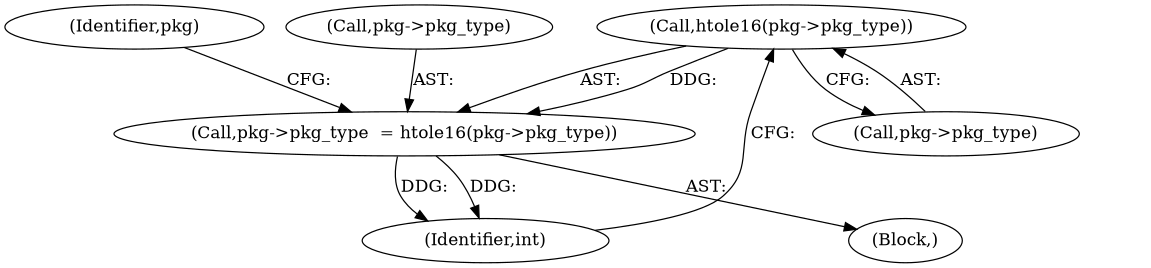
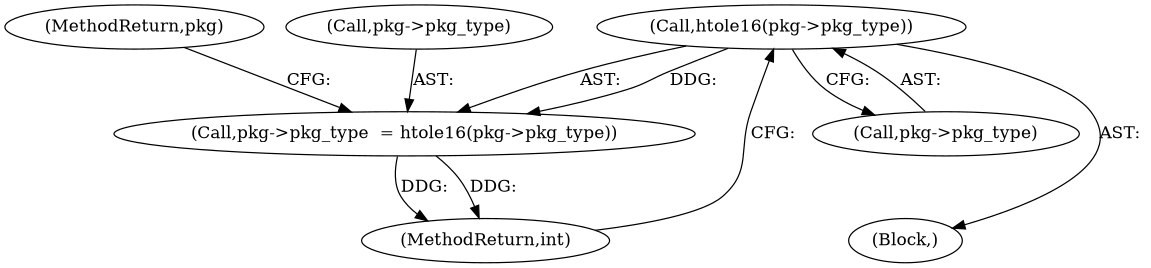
node "(Identifier,pkg)": label "(Identifier,pkg)" -> "(MethodReturn,pkg)"
edge "(Call,pkg->pkg_type  = htole16(pkg->pkg_type))" -> "(Block,)": now "(Call,htole16(pkg->pkg_type))" -> "(Block,)"
node "(Identifier,int)": label "(Identifier,int)" -> "(MethodReturn,int)"
